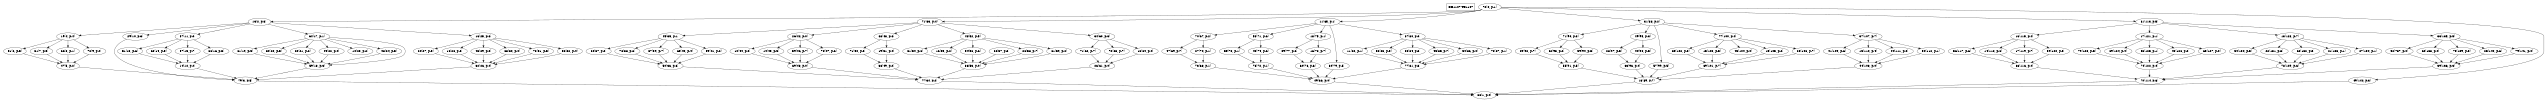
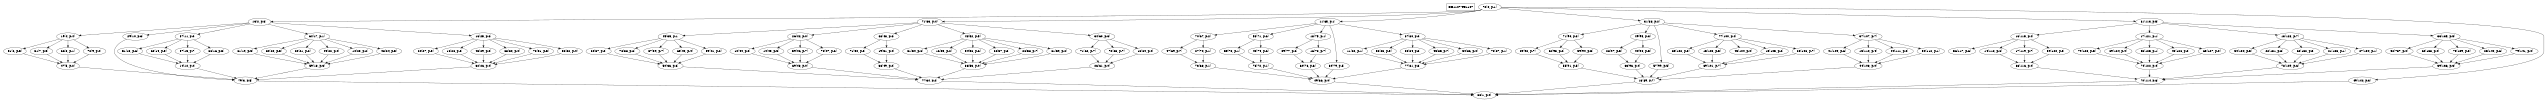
edge "48(52, p:5)" -> "66(57, p:3)": added
edge "64(17, p:1)" -> "59(18, p:3)": now "10(23, p:2)" -> "59(18, p:3)"
edge "56(117, p:6)" -> "66(116, p:4)": removed
